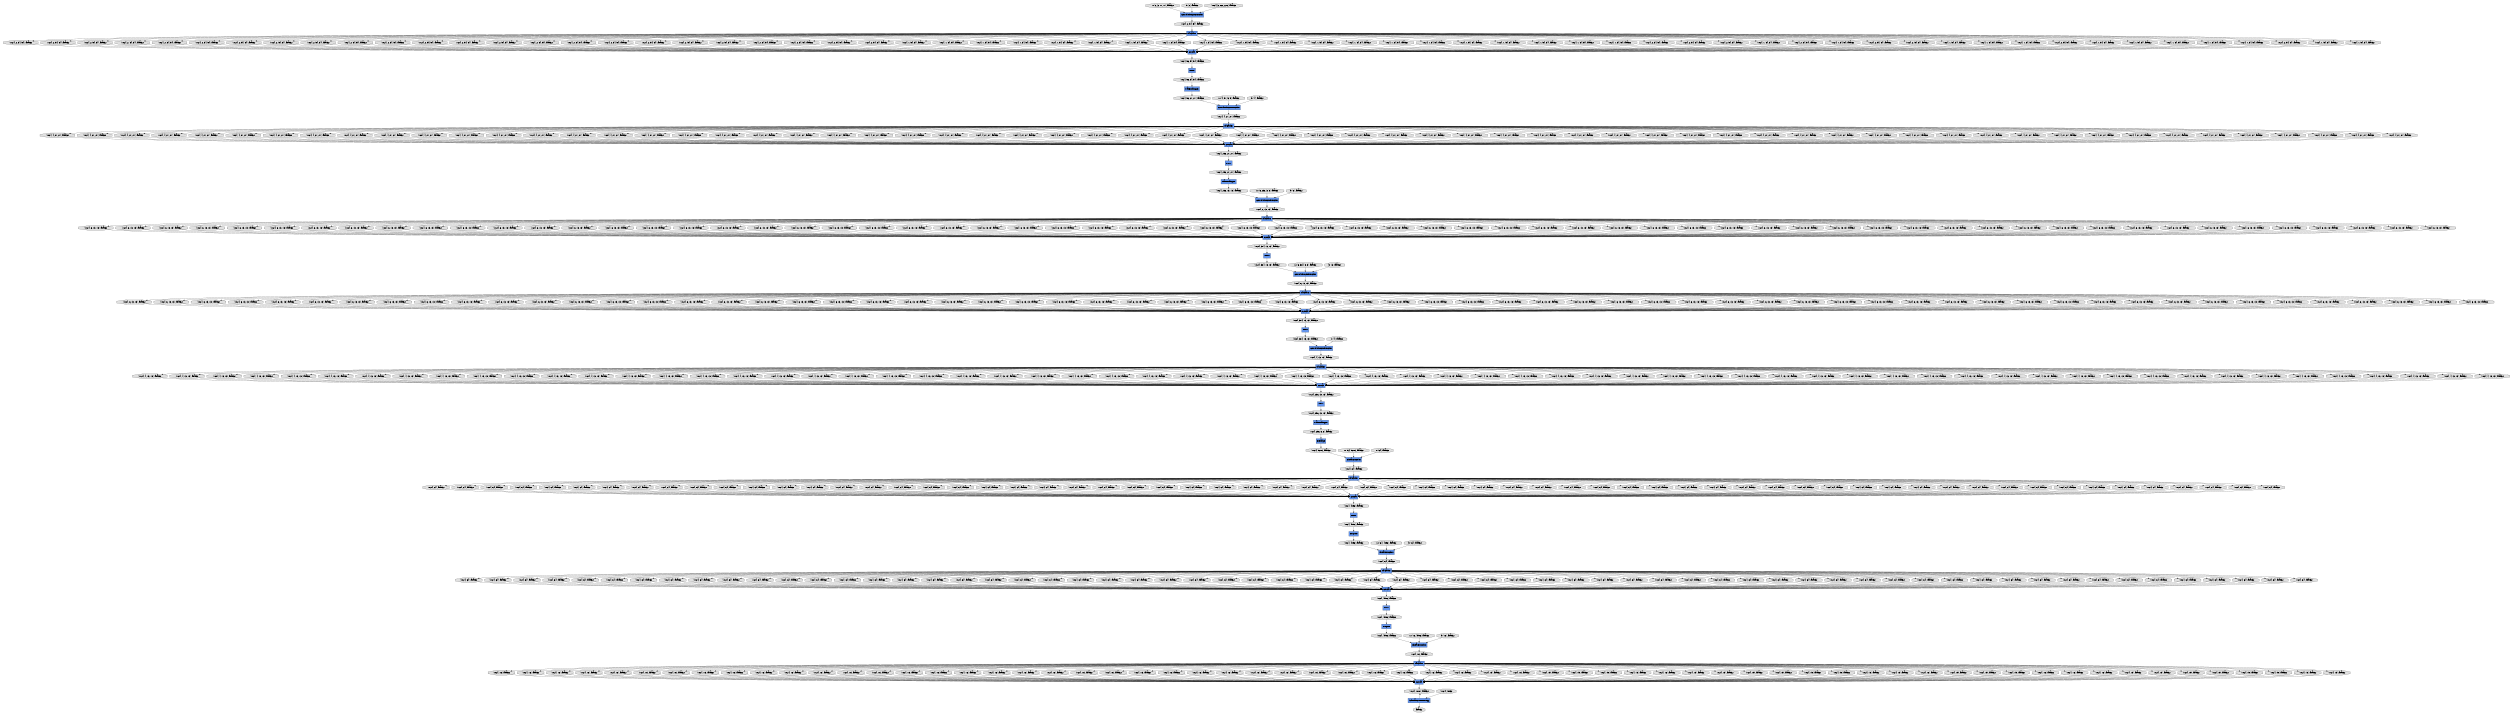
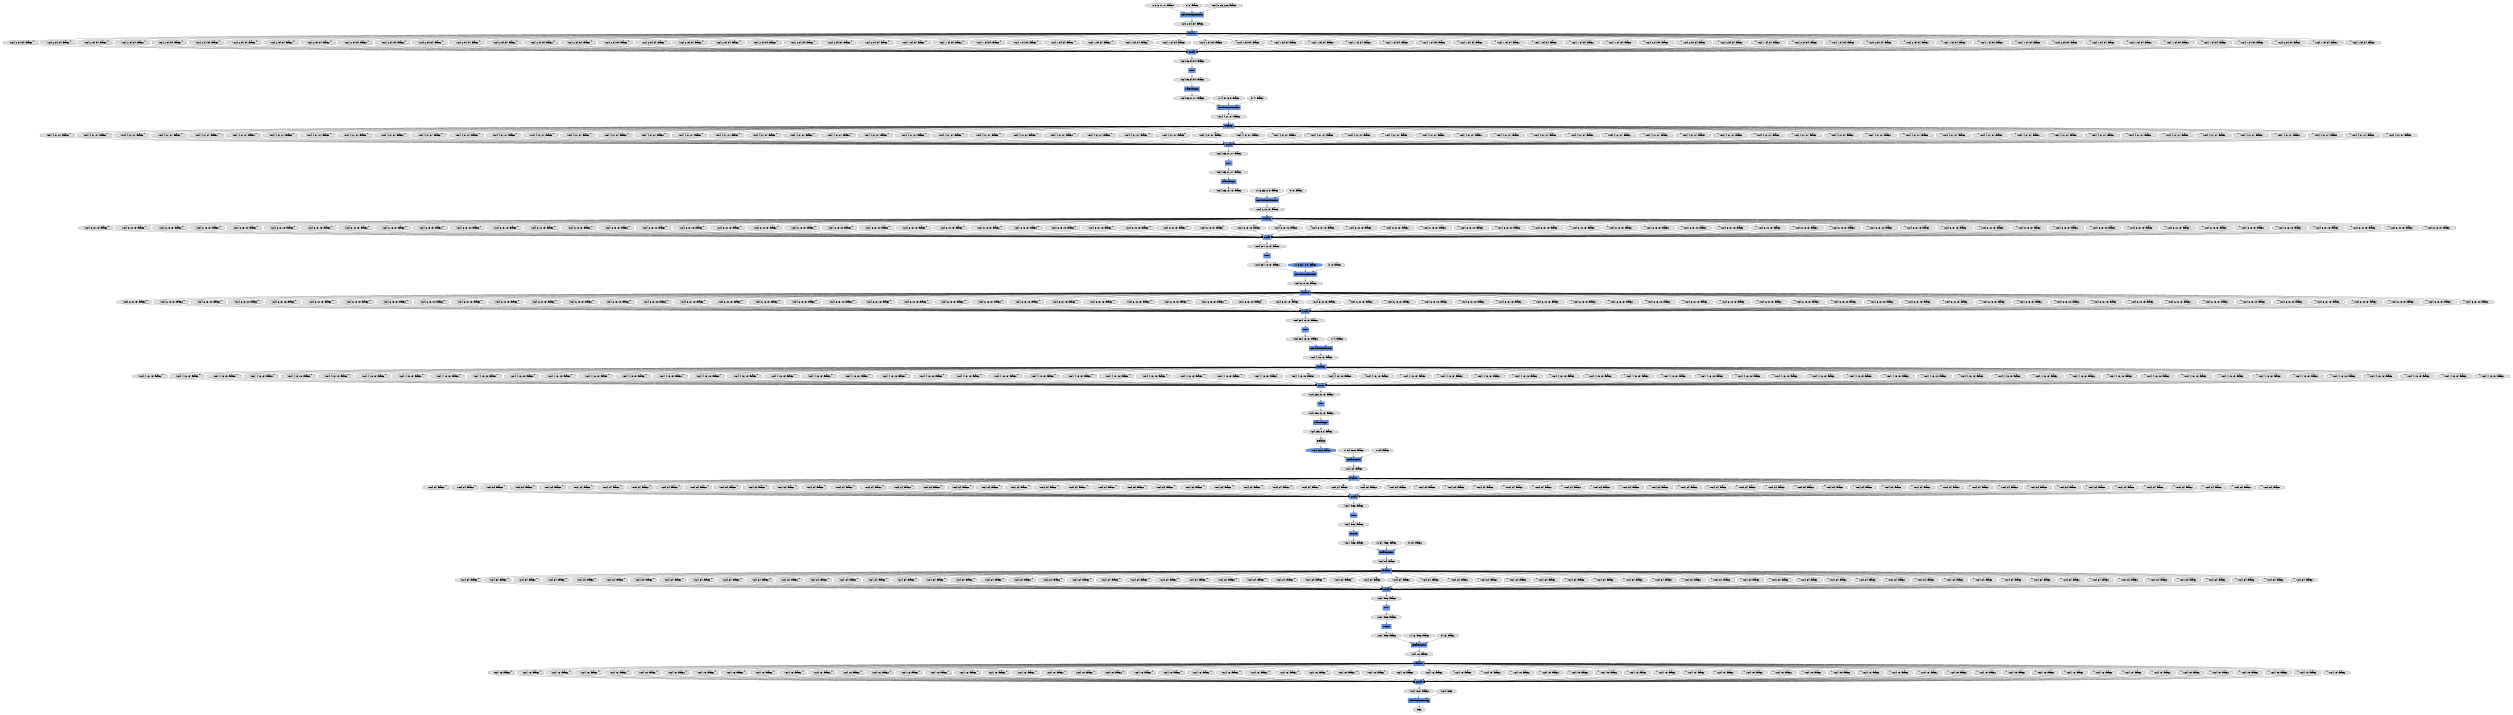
node "W: (6, 384, 3, 3), float32": fillcolor #e0e0e0 -> #6495ed
node "Reshape": fillcolor #6495ed -> #e0e0e0
node "(1024, 9216), float32": fillcolor #e0e0e0 -> #6495ed
edge "SoftmaxCrossEntropy" -> "(1024, 1000), float32": reversed
node "float32": label "float32" -> "int32"
